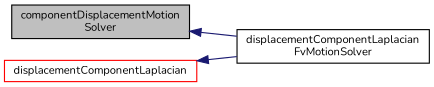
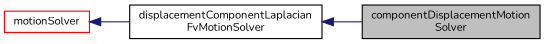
edge "displacementComponentLaplacian FvMotionSolver" -> "componentDisplacementMotion Solver": reversed
node "displacementComponentLaplacian": label "displacementComponentLaplacian" -> "motionSolver"
